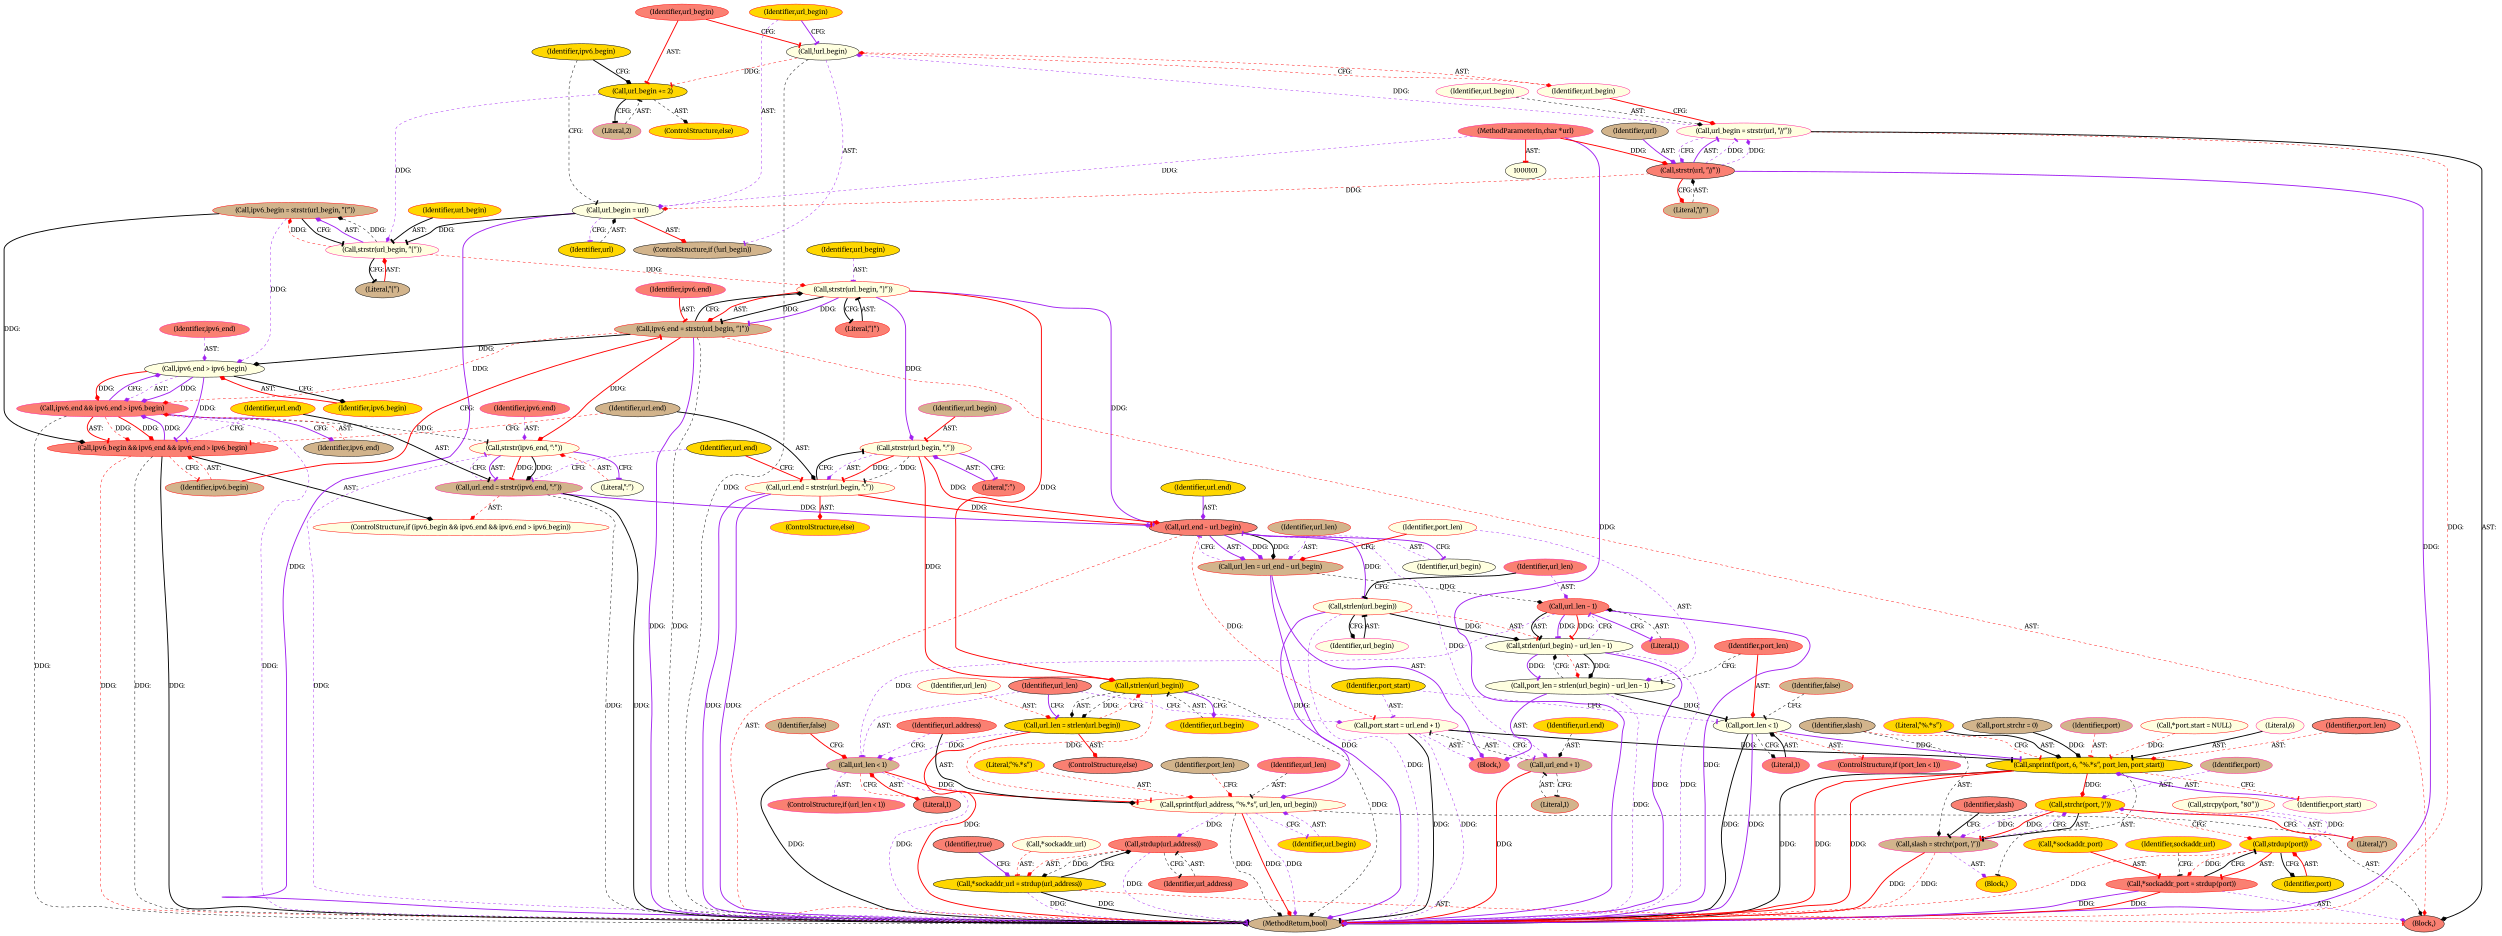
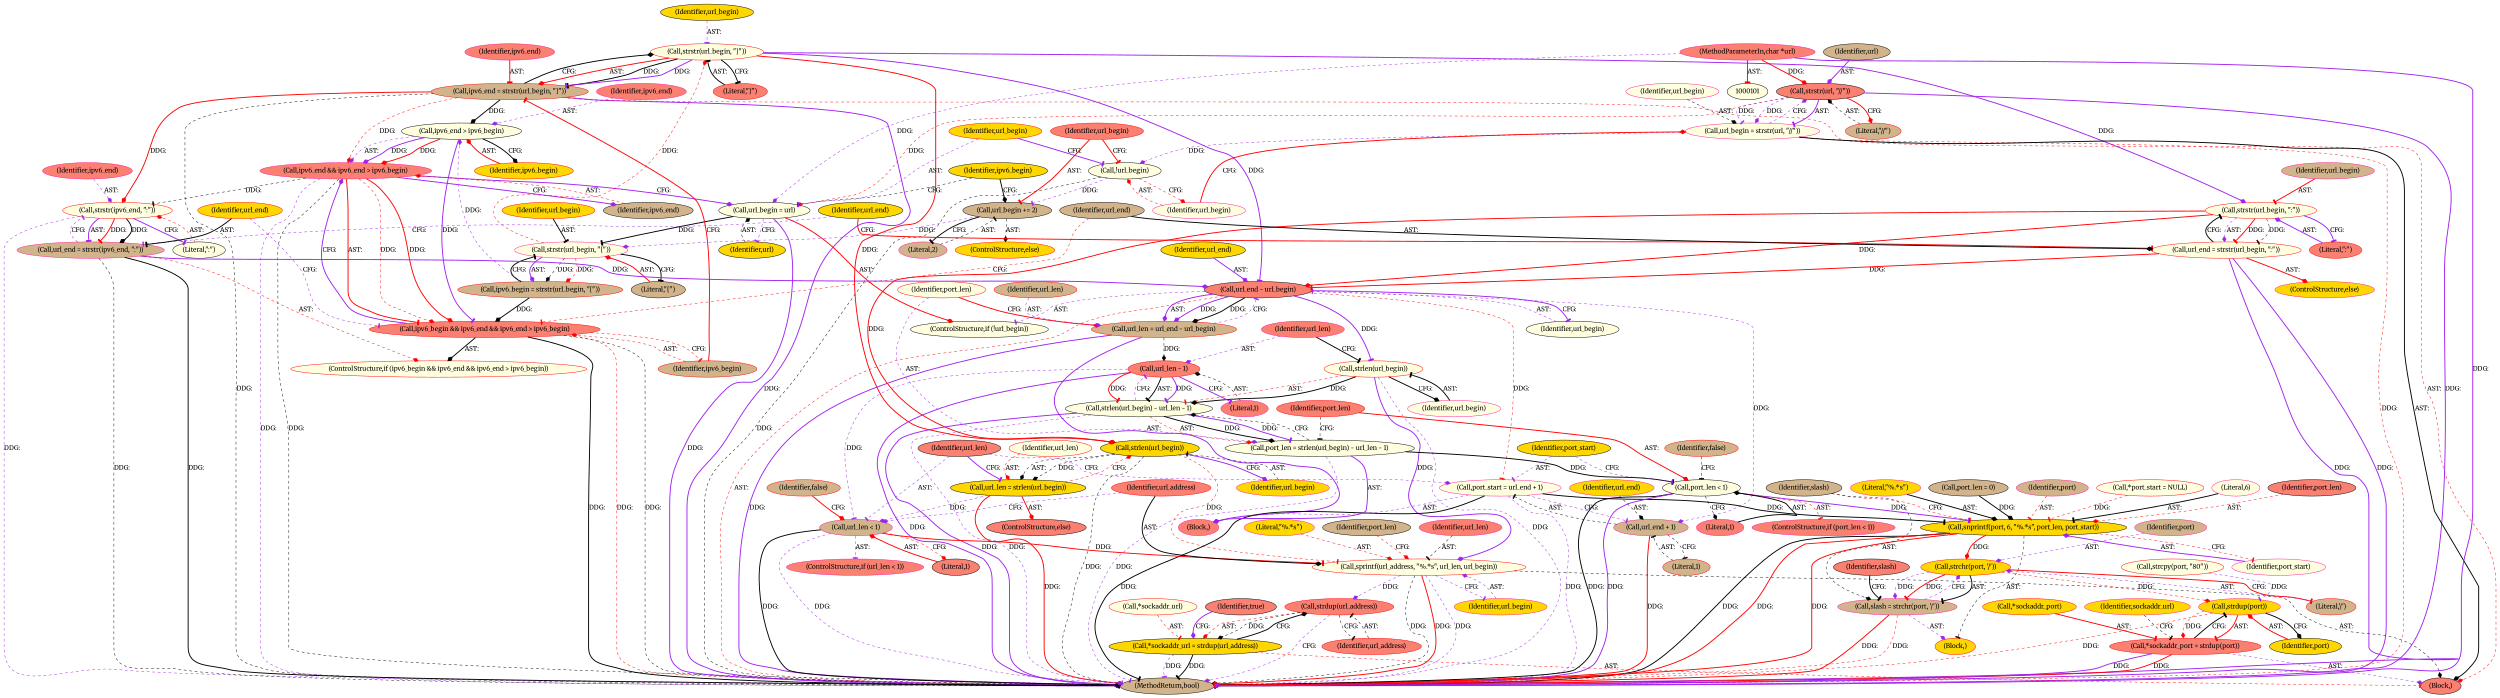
edge "(Call,!url_begin)" -> "(Call,url_begin += 2)": color red -> purple
node "(Call,url_begin += 2)": fillcolor gold -> tan
edge "(Call,!url_begin)" -> "(ControlStructure,if (!url_begin))": now "(Call,url_end - url_begin)" -> "(ControlStructure,if (!url_begin))"
node "(ControlStructure,if (!url_begin))": fillcolor tan -> lightyellow
edge "(Call,ipv6_end && ipv6_end > ipv6_begin)" -> "(Call,ipv6_end > ipv6_begin)": now "(Call,ipv6_end && ipv6_end > ipv6_begin)" -> "(Call,url_begin = url)"
edge "(Call,ipv6_begin && ipv6_end && ipv6_end > ipv6_begin)" -> "(Call,ipv6_end && ipv6_end > ipv6_begin)": label "DDG: " -> "CFG: "
node "(Call,port_strchr = 0)": label "(Call,port_strchr = 0)" -> "(Call,port_len = 0)"
edge "(Call,strchr(port, '/'))" -> "(Call,strdup(port))": label "CFG: " -> "DDG: "
edge "(Call,strdup(url_address))" -> "(MethodReturn,bool)": label "DDG: " -> "CFG: "
